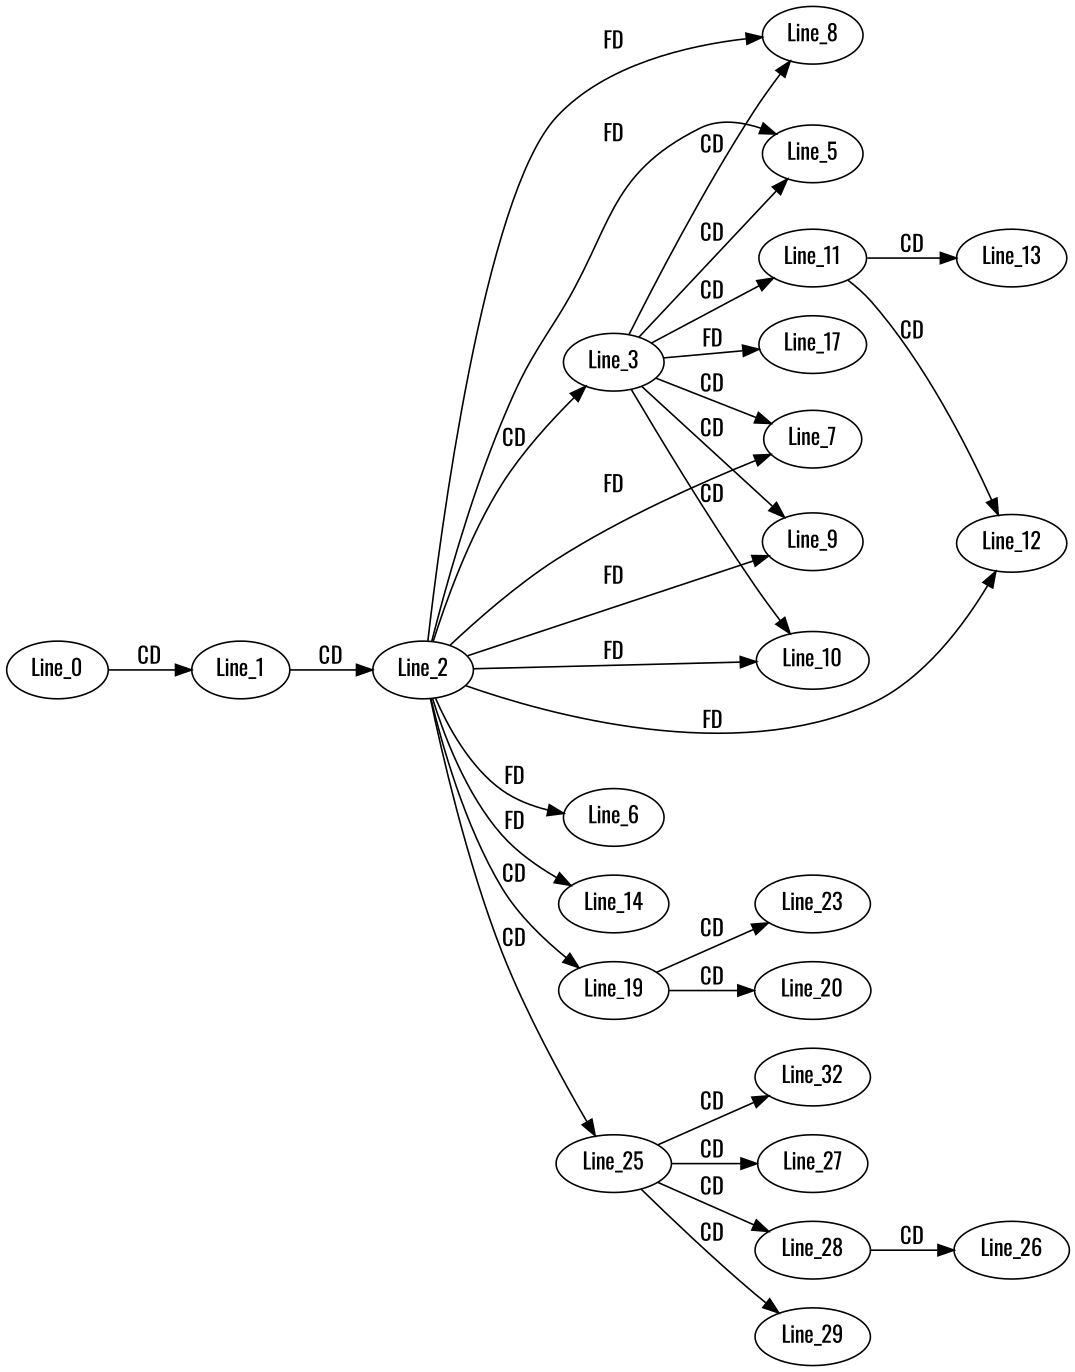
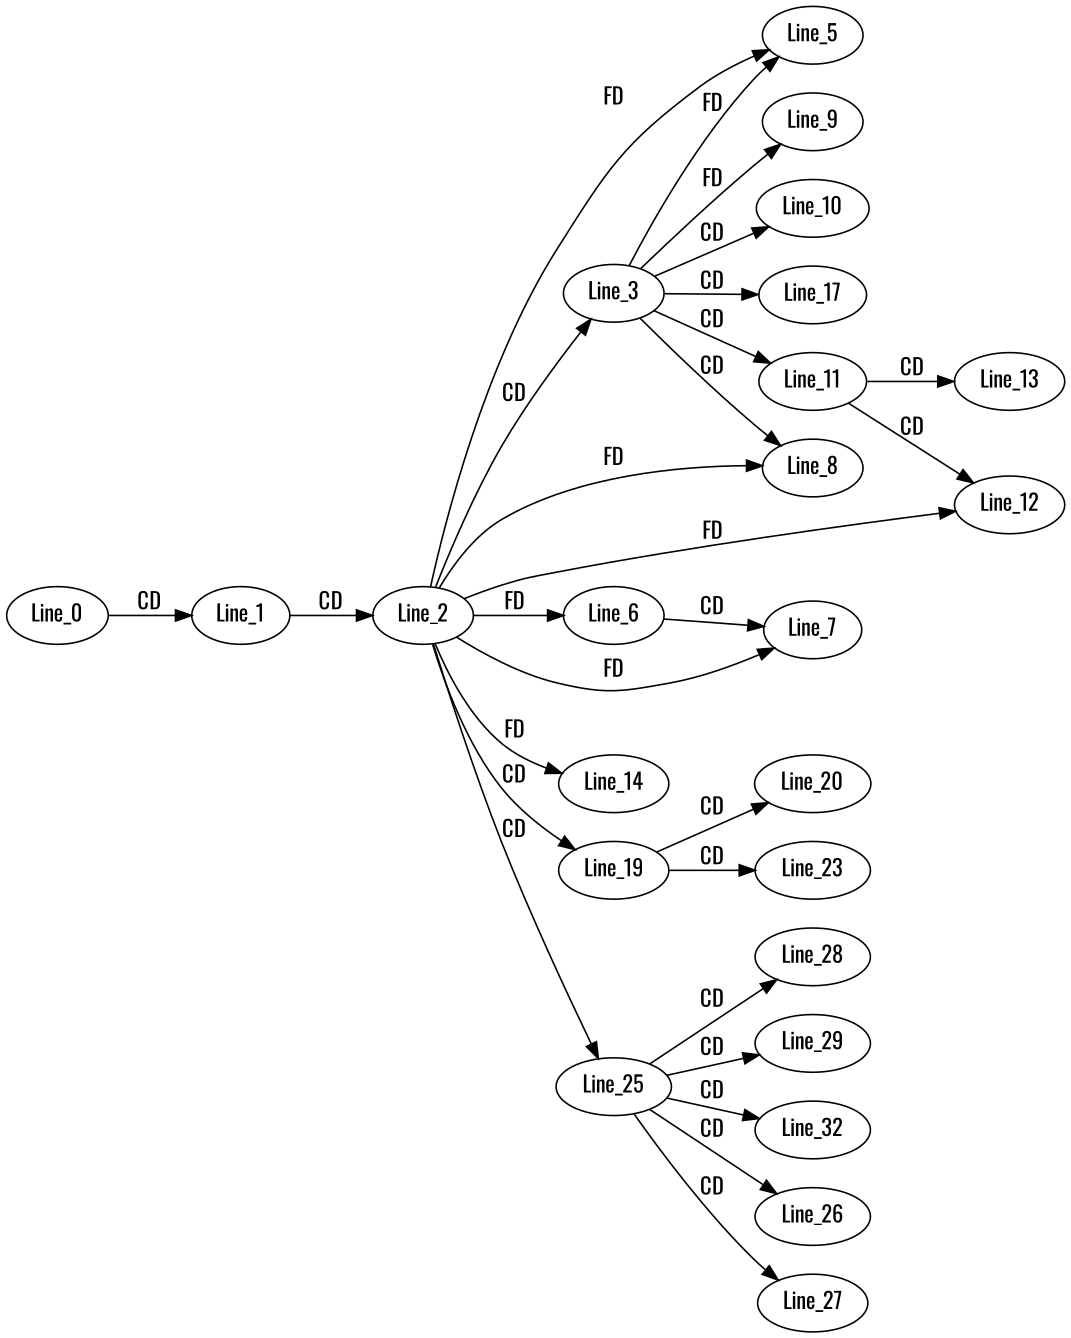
edge "Line_3" -> "Line_5": label "CD" -> "FD"
edge "Line_3" -> "Line_17": label "FD" -> "CD"
edge "Line_3" -> "Line_7": now "Line_6" -> "Line_7"
edge "Line_3" -> "Line_9": label "CD" -> "FD"
edge "Line_2" -> "Line_9": removed, label "FD"
edge "Line_2" -> "Line_10": removed, label "FD"
edge "Line_28" -> "Line_26": now "Line_25" -> "Line_26"
